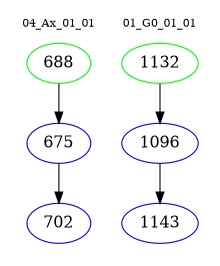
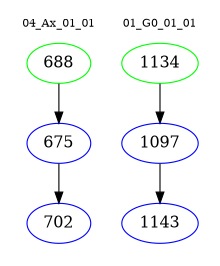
node "1132": label "1132" -> "1134"
node "1096": label "1096" -> "1097"
